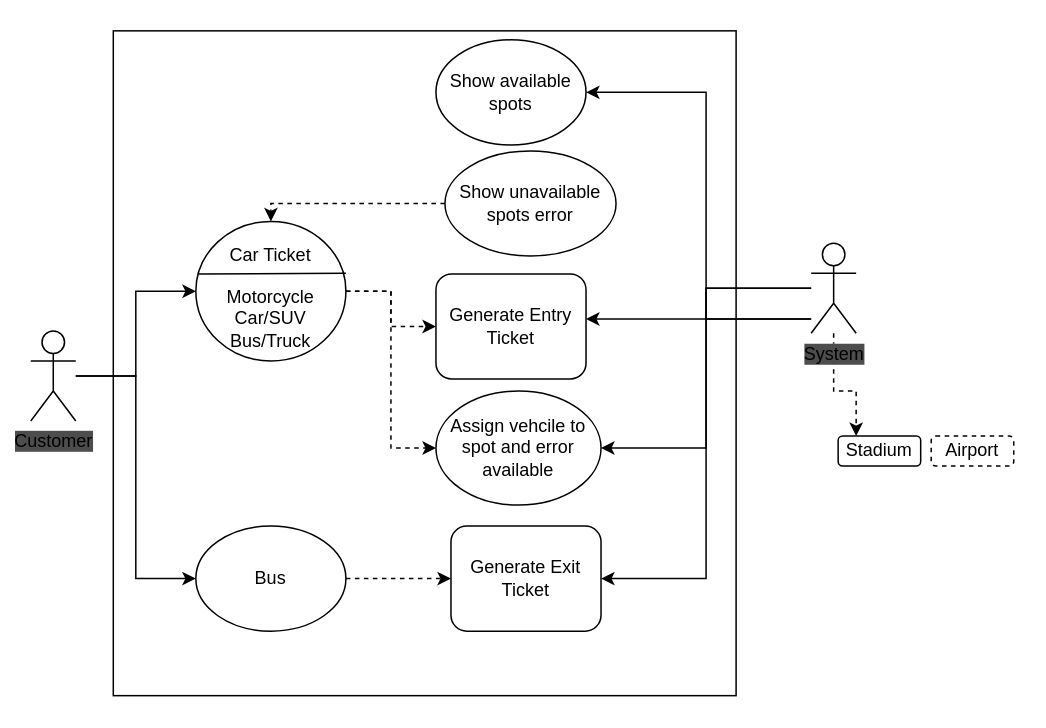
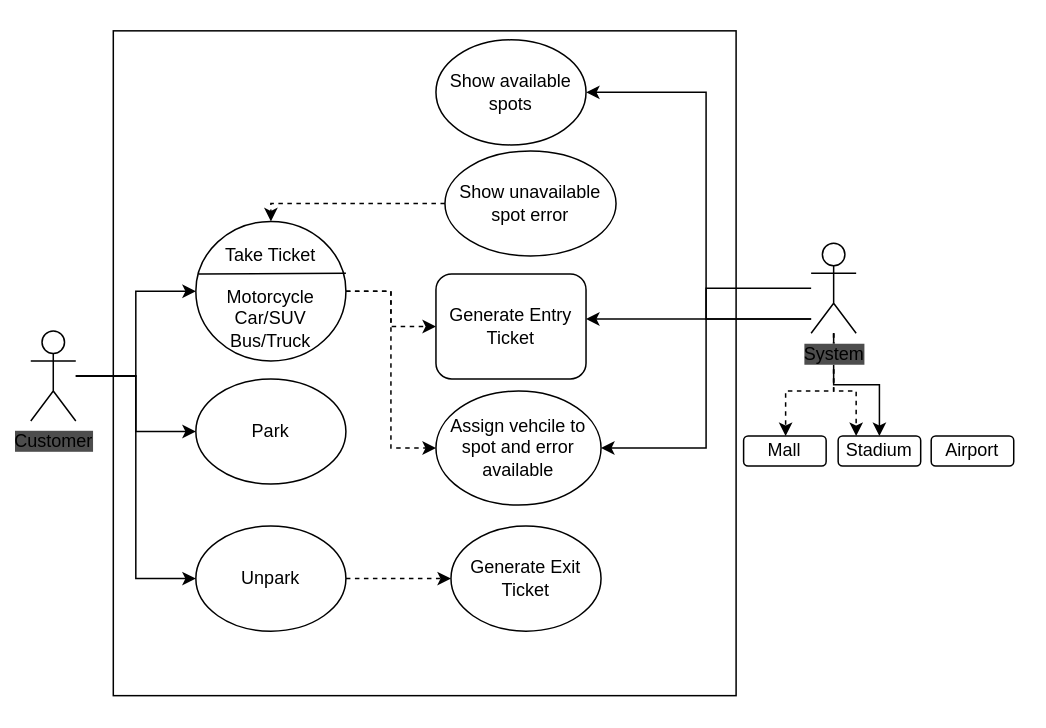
node "Show unavailable spots error": label "Show unavailable spots error" -> "Show unavailable spot error"
node "Car Ticket": label "Car Ticket" -> "Take Ticket"
edge "System" -> "Mall": added
edge "Customer" -> "Park": added
node "Park": added
node "Mall": added
node "Airport": style dashed -> solid
edge "System" -> "Generate Exit Ticket": now "System" -> "Stadium"
node "Bus": label "Bus" -> "Unpark"
node "Generate Exit Ticket": shape rounded rectangle -> ellipse
